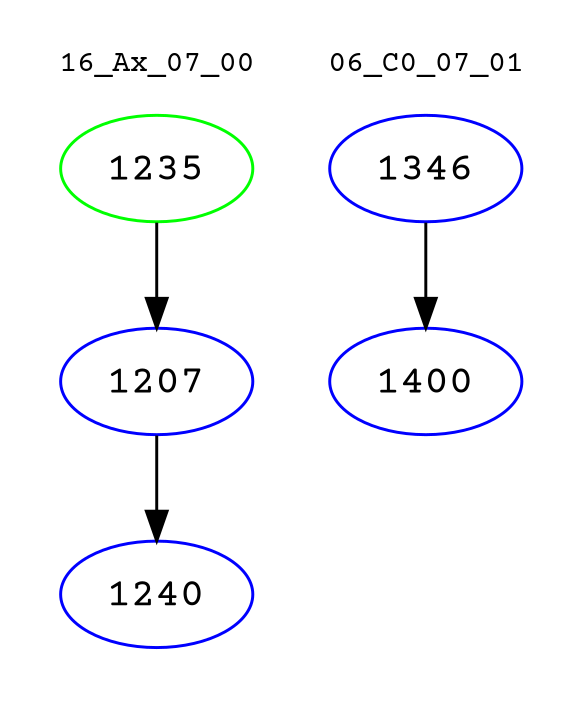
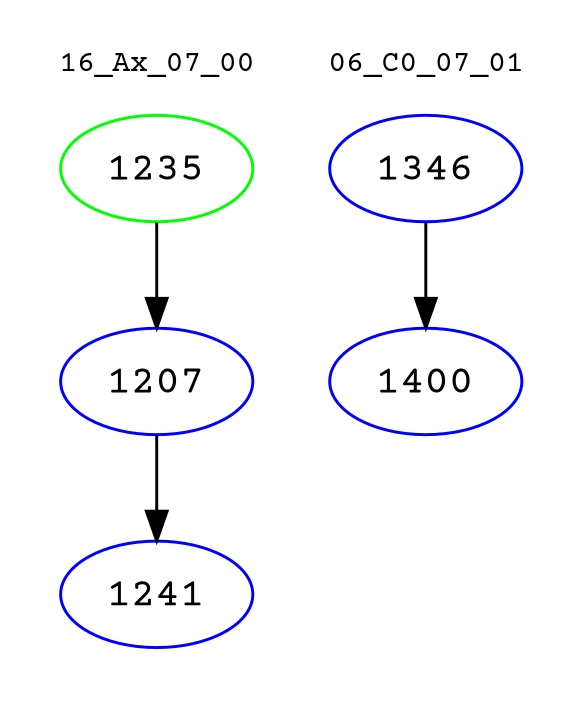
node "1240": label "1240" -> "1241"
